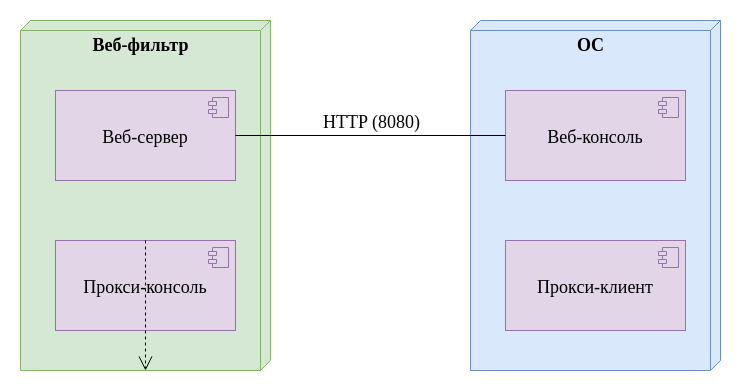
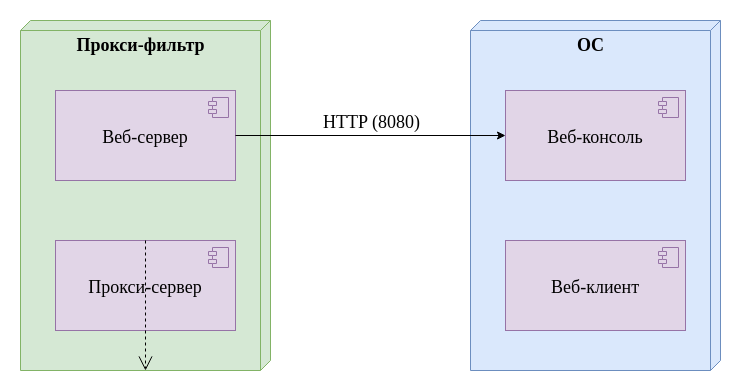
node "Веб-фильтр": label "Веб-фильтр" -> "Прокси-фильтр"
edge "Веб-сервер" -- "Веб-консоль": arrowhead none -> classic
node "Прокси-консоль": label "Прокси-консоль" -> "Прокси-сервер"
node "Прокси-клиент": label "Прокси-клиент" -> "Веб-клиент"
